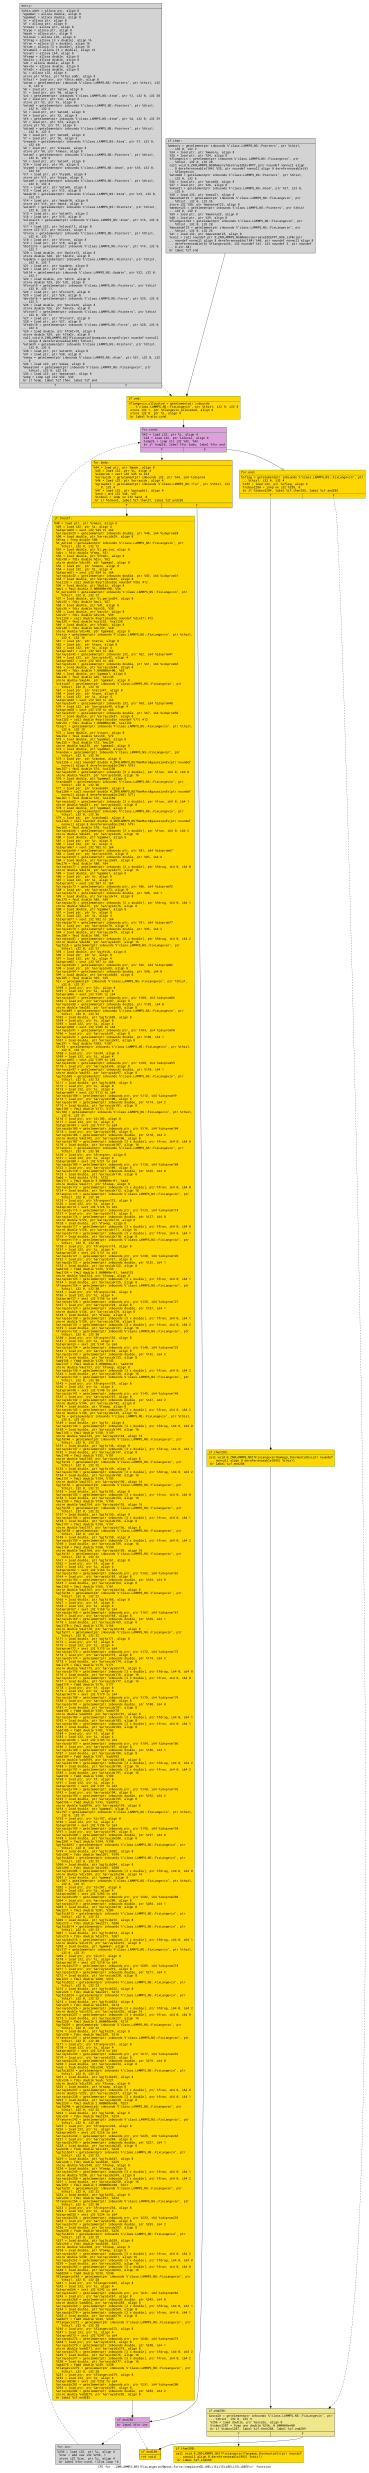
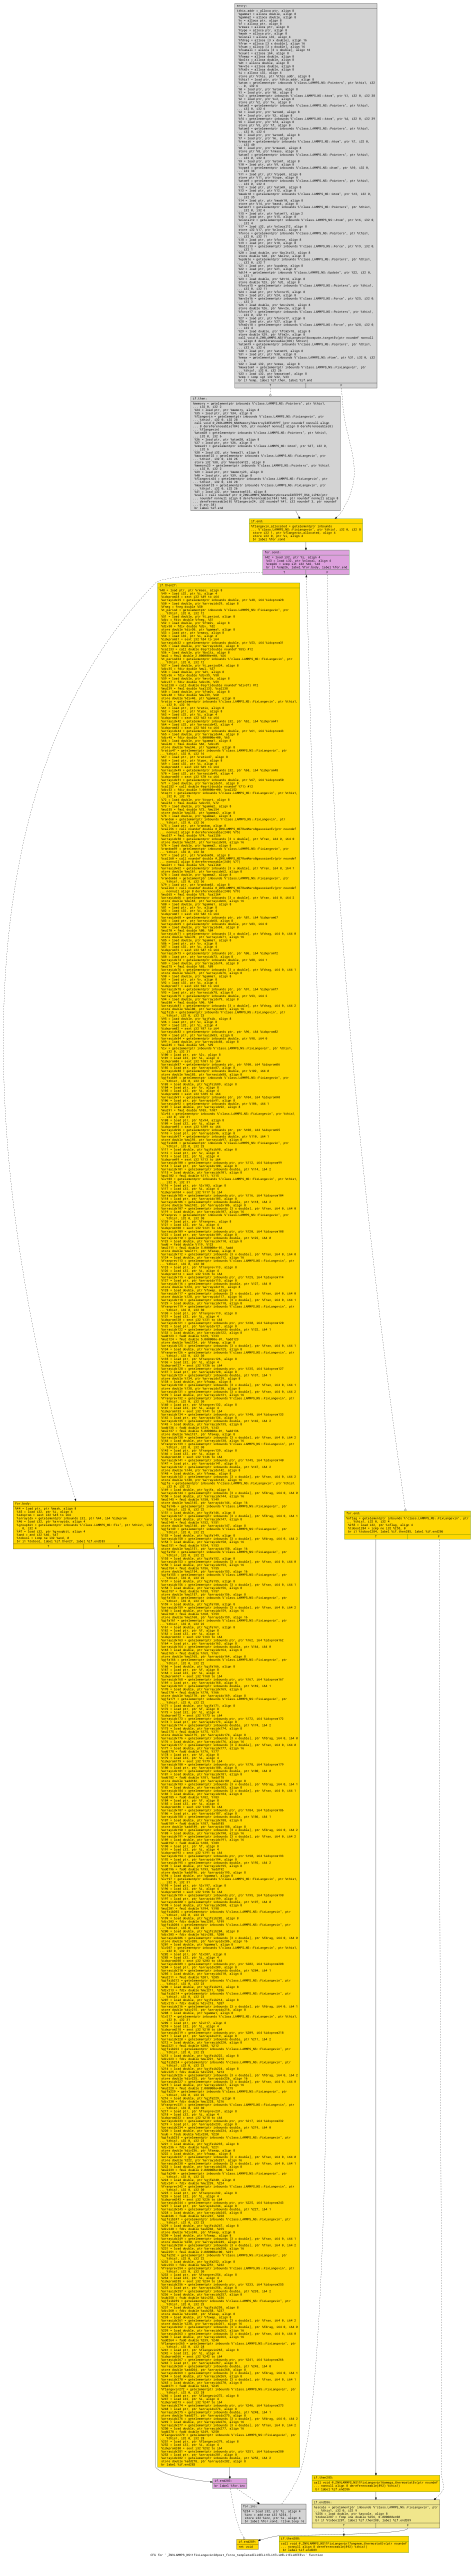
edge "entry:" -> "if.then:": added
node "if.end:": text "br label %ratio.cond" -> "br label %for.cond"
edge "for.cond:" -> "for.end:": style solid -> dashed
edge "for.body:" -> "if.then27:": removed
